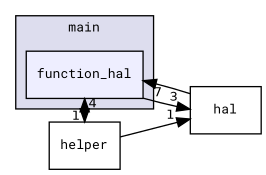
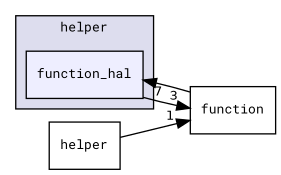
cluster "main": label "main" -> "helper"
edge "function_hal" -> "helper": removed
node "hal": label "hal" -> "function"
edge "helper" -> "function_hal": removed
